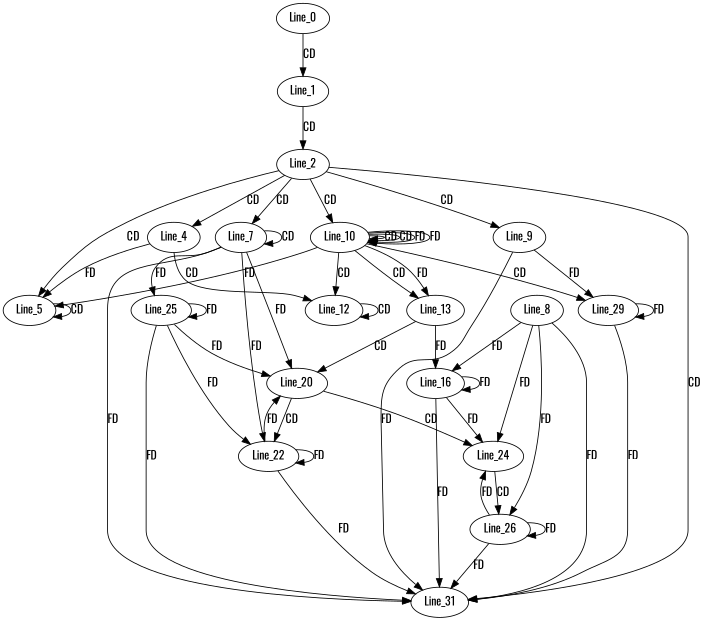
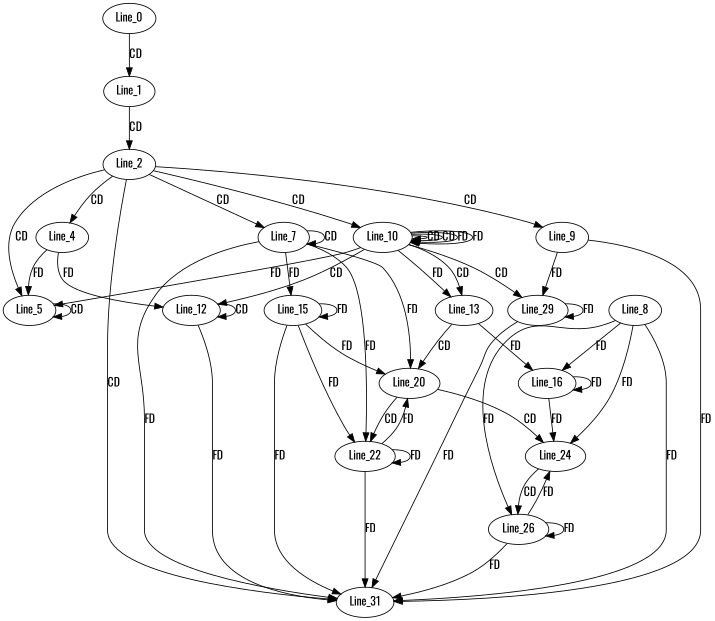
edge "Line_4" -> "Line_12": label "CD" -> "FD"
node "Line_25": label "Line_25" -> "Line_15"
edge "Line_16" -> "Line_31": now "Line_12" -> "Line_31"
